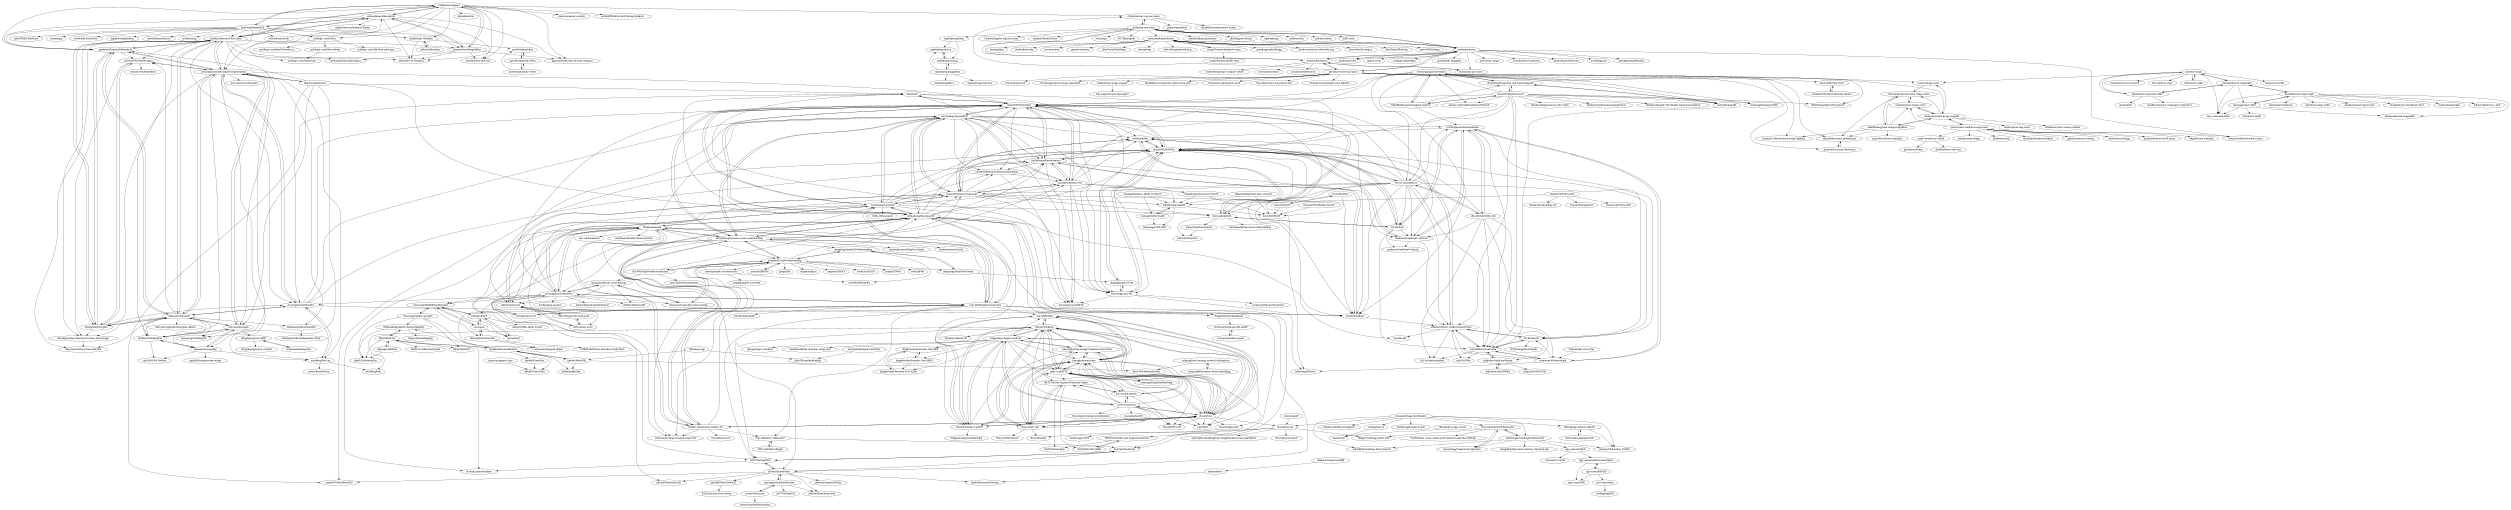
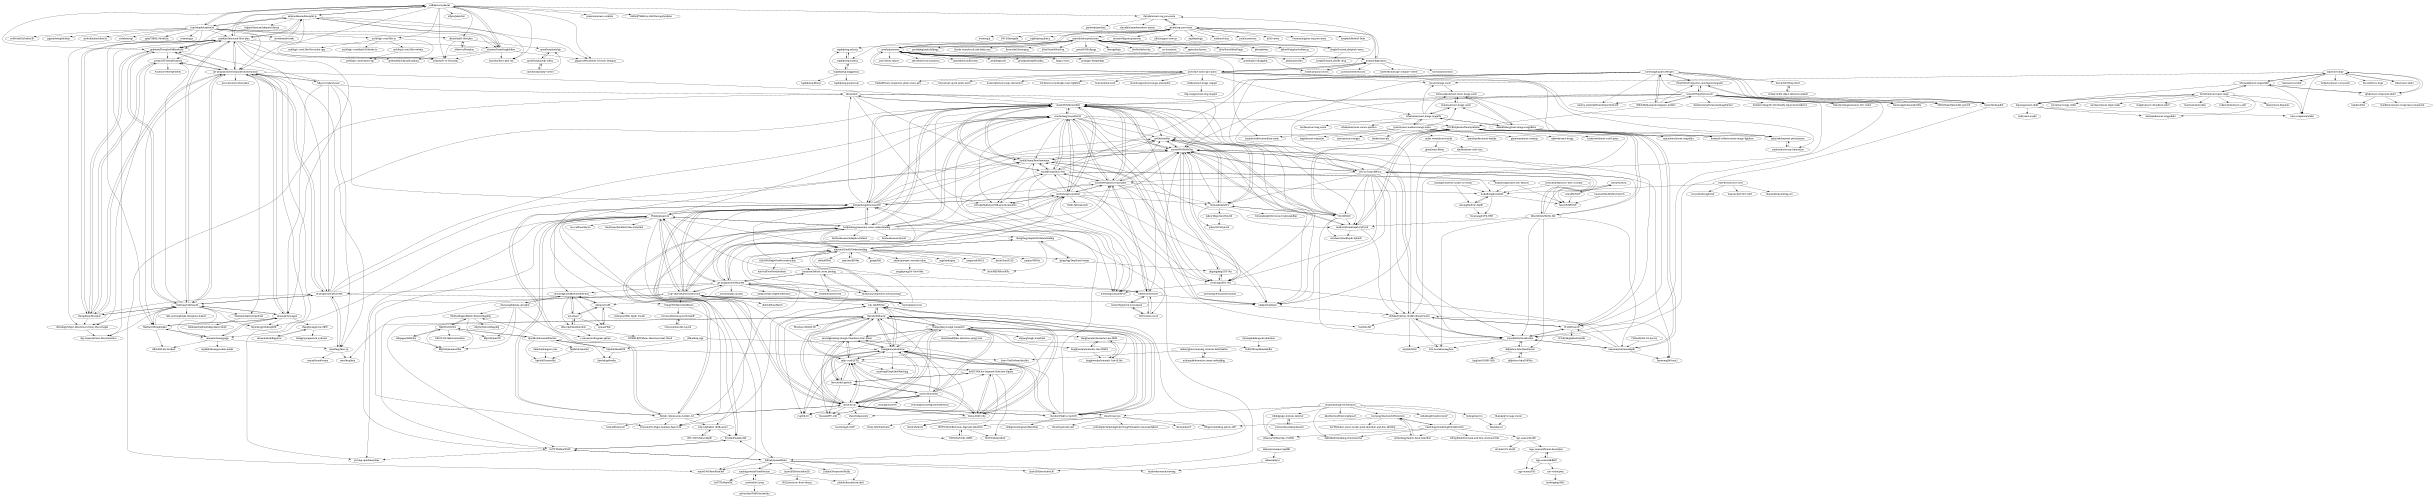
edge "ericsujw/Matterport3DLayoutAnnotation" -> "SunDaDenny/DuLa-Net": reversed
edge "zlzeng/DeepFloorplan" -> "art-programmer/FloorplanTransformation": added
edge "alexvonduar/V" -> "zhou13/neurvps": reversed
